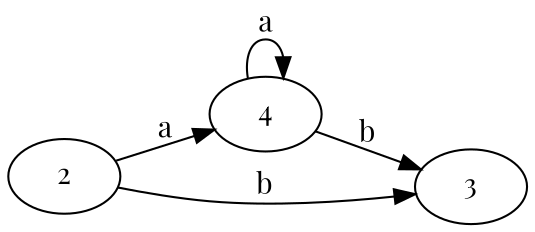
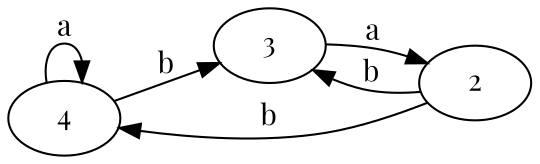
edge "3" -> "2": added, label "a"
edge "2" -> "4": label "a" -> "b"
